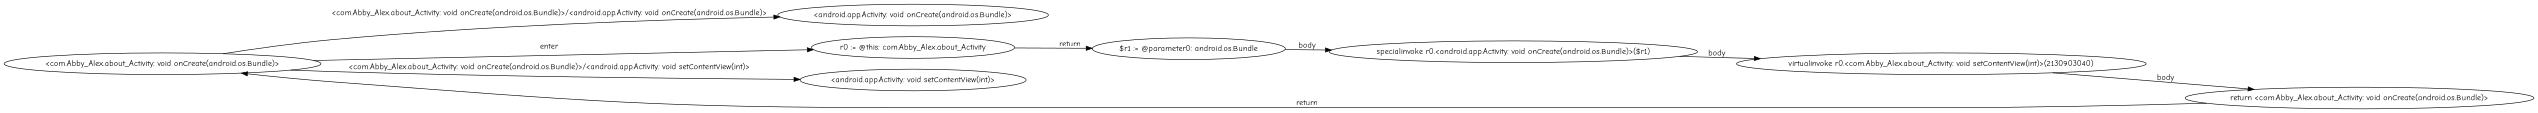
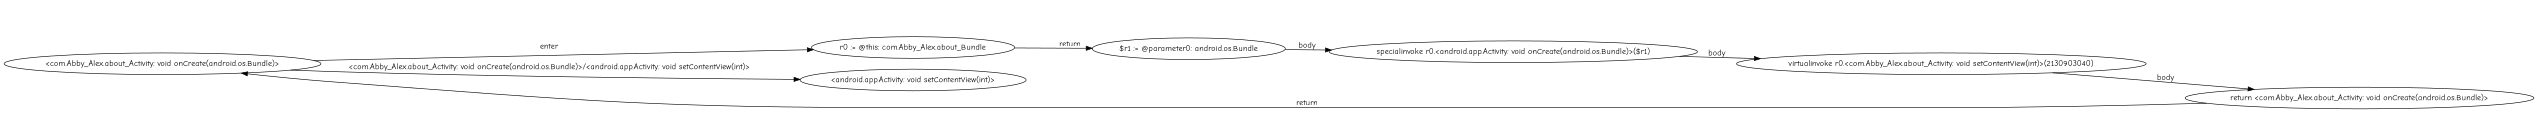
node "<android.app.Activity: void onCreate(android.os.Bundle)>": removed
node "r0 := @this: com.Abby_Alex.about_Activity": label "r0 := @this: com.Abby_Alex.about_Activity" -> "r0 := @this: com.Abby_Alex.about_Bundle"
